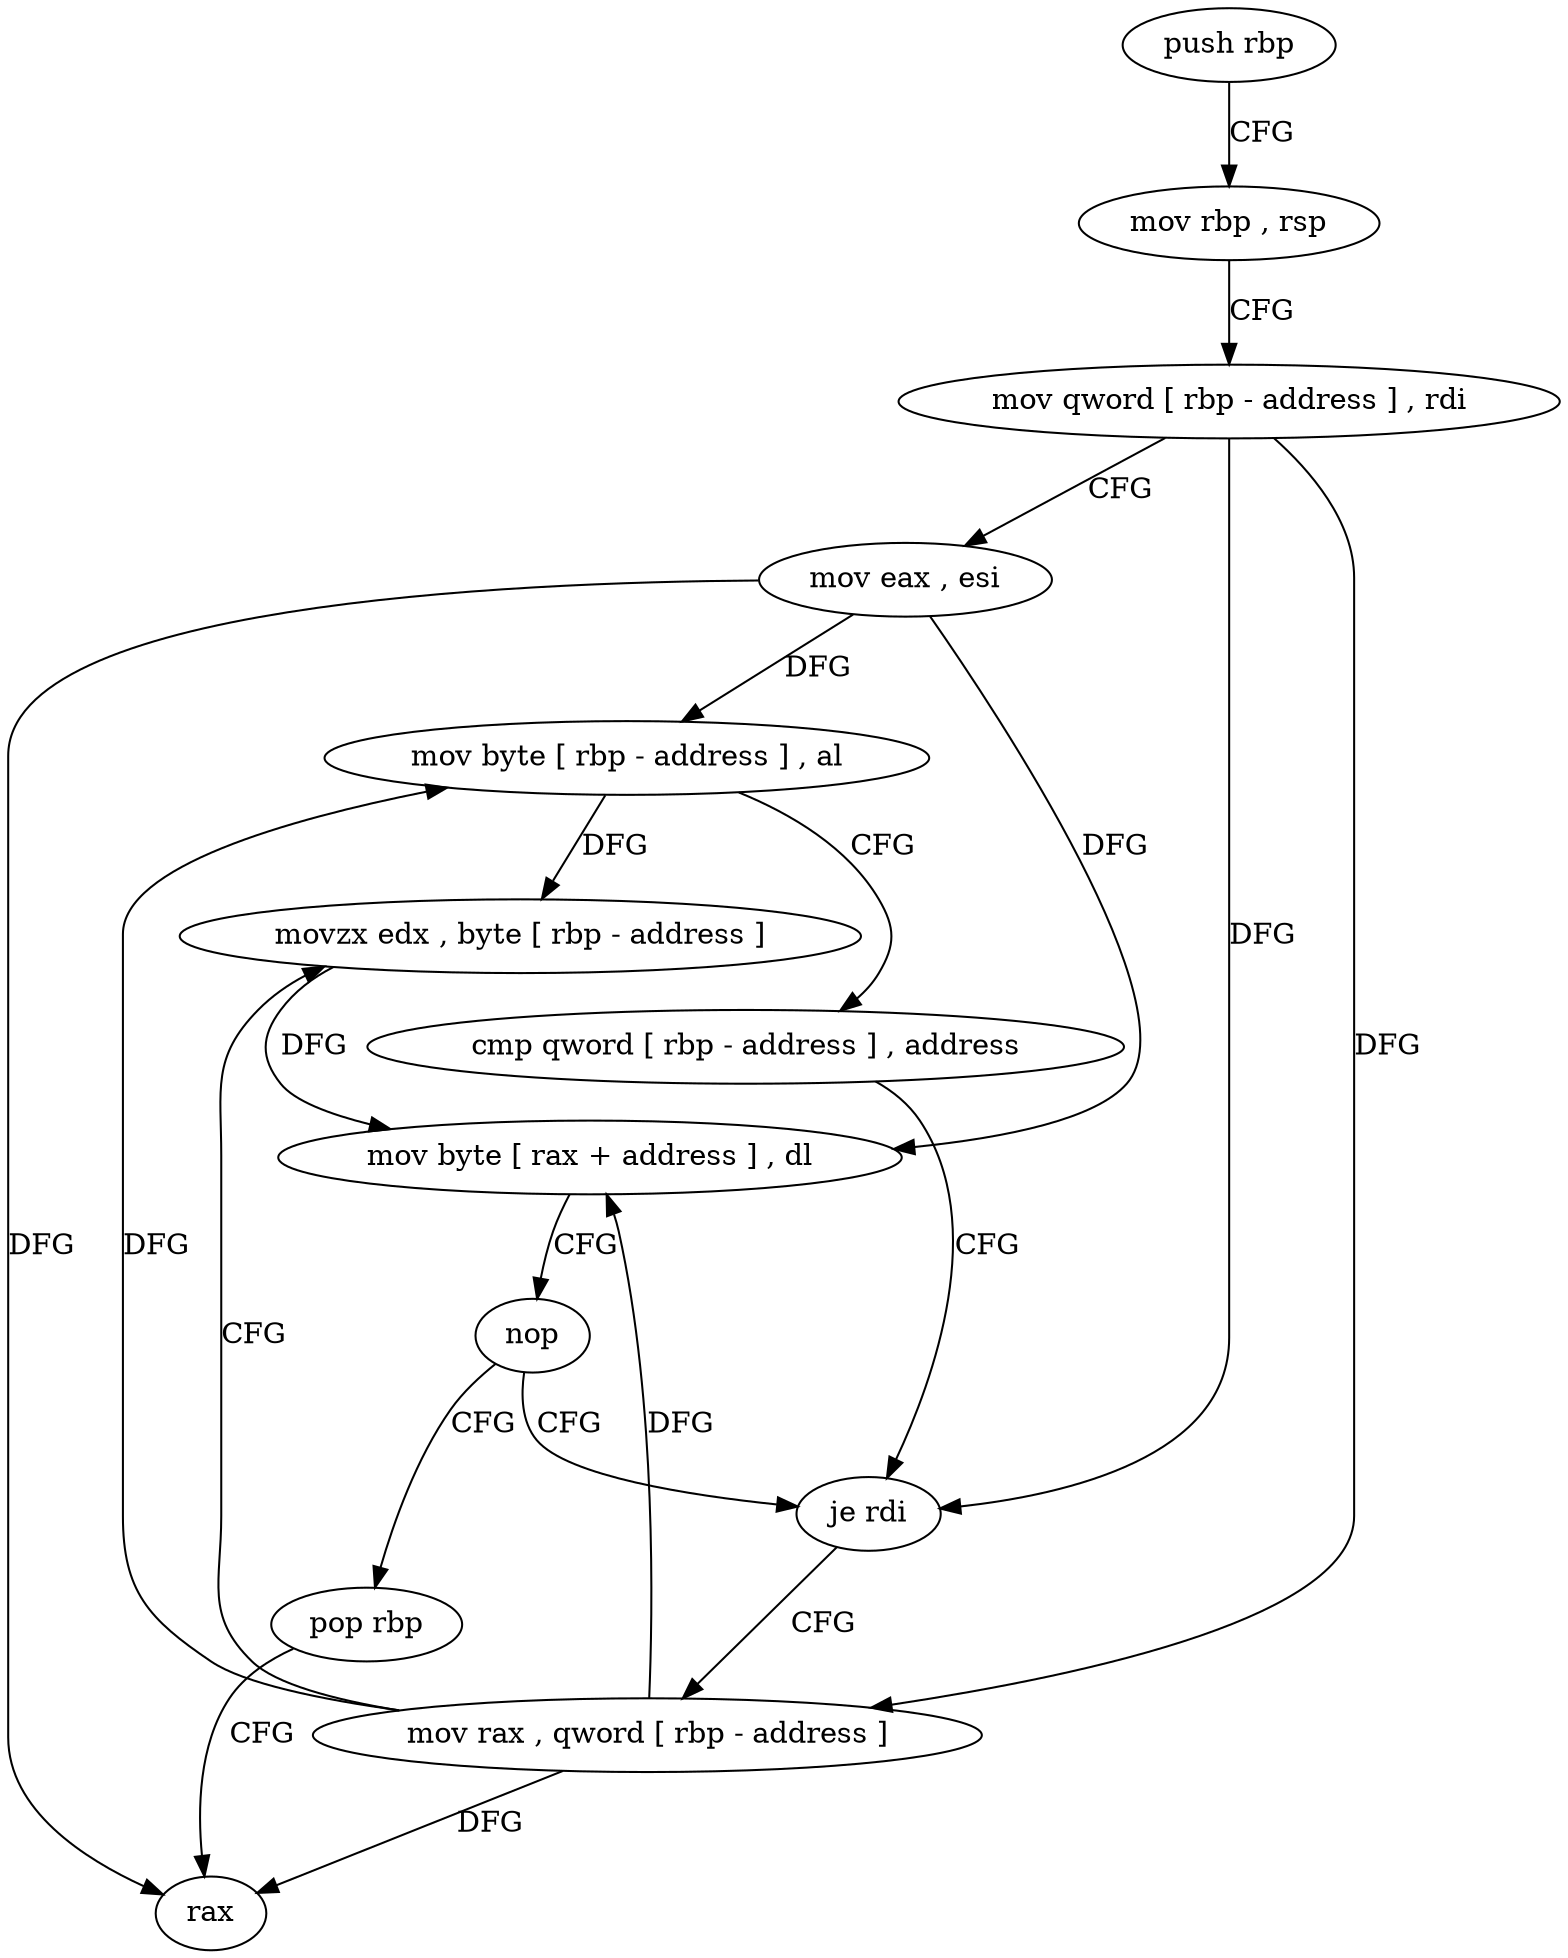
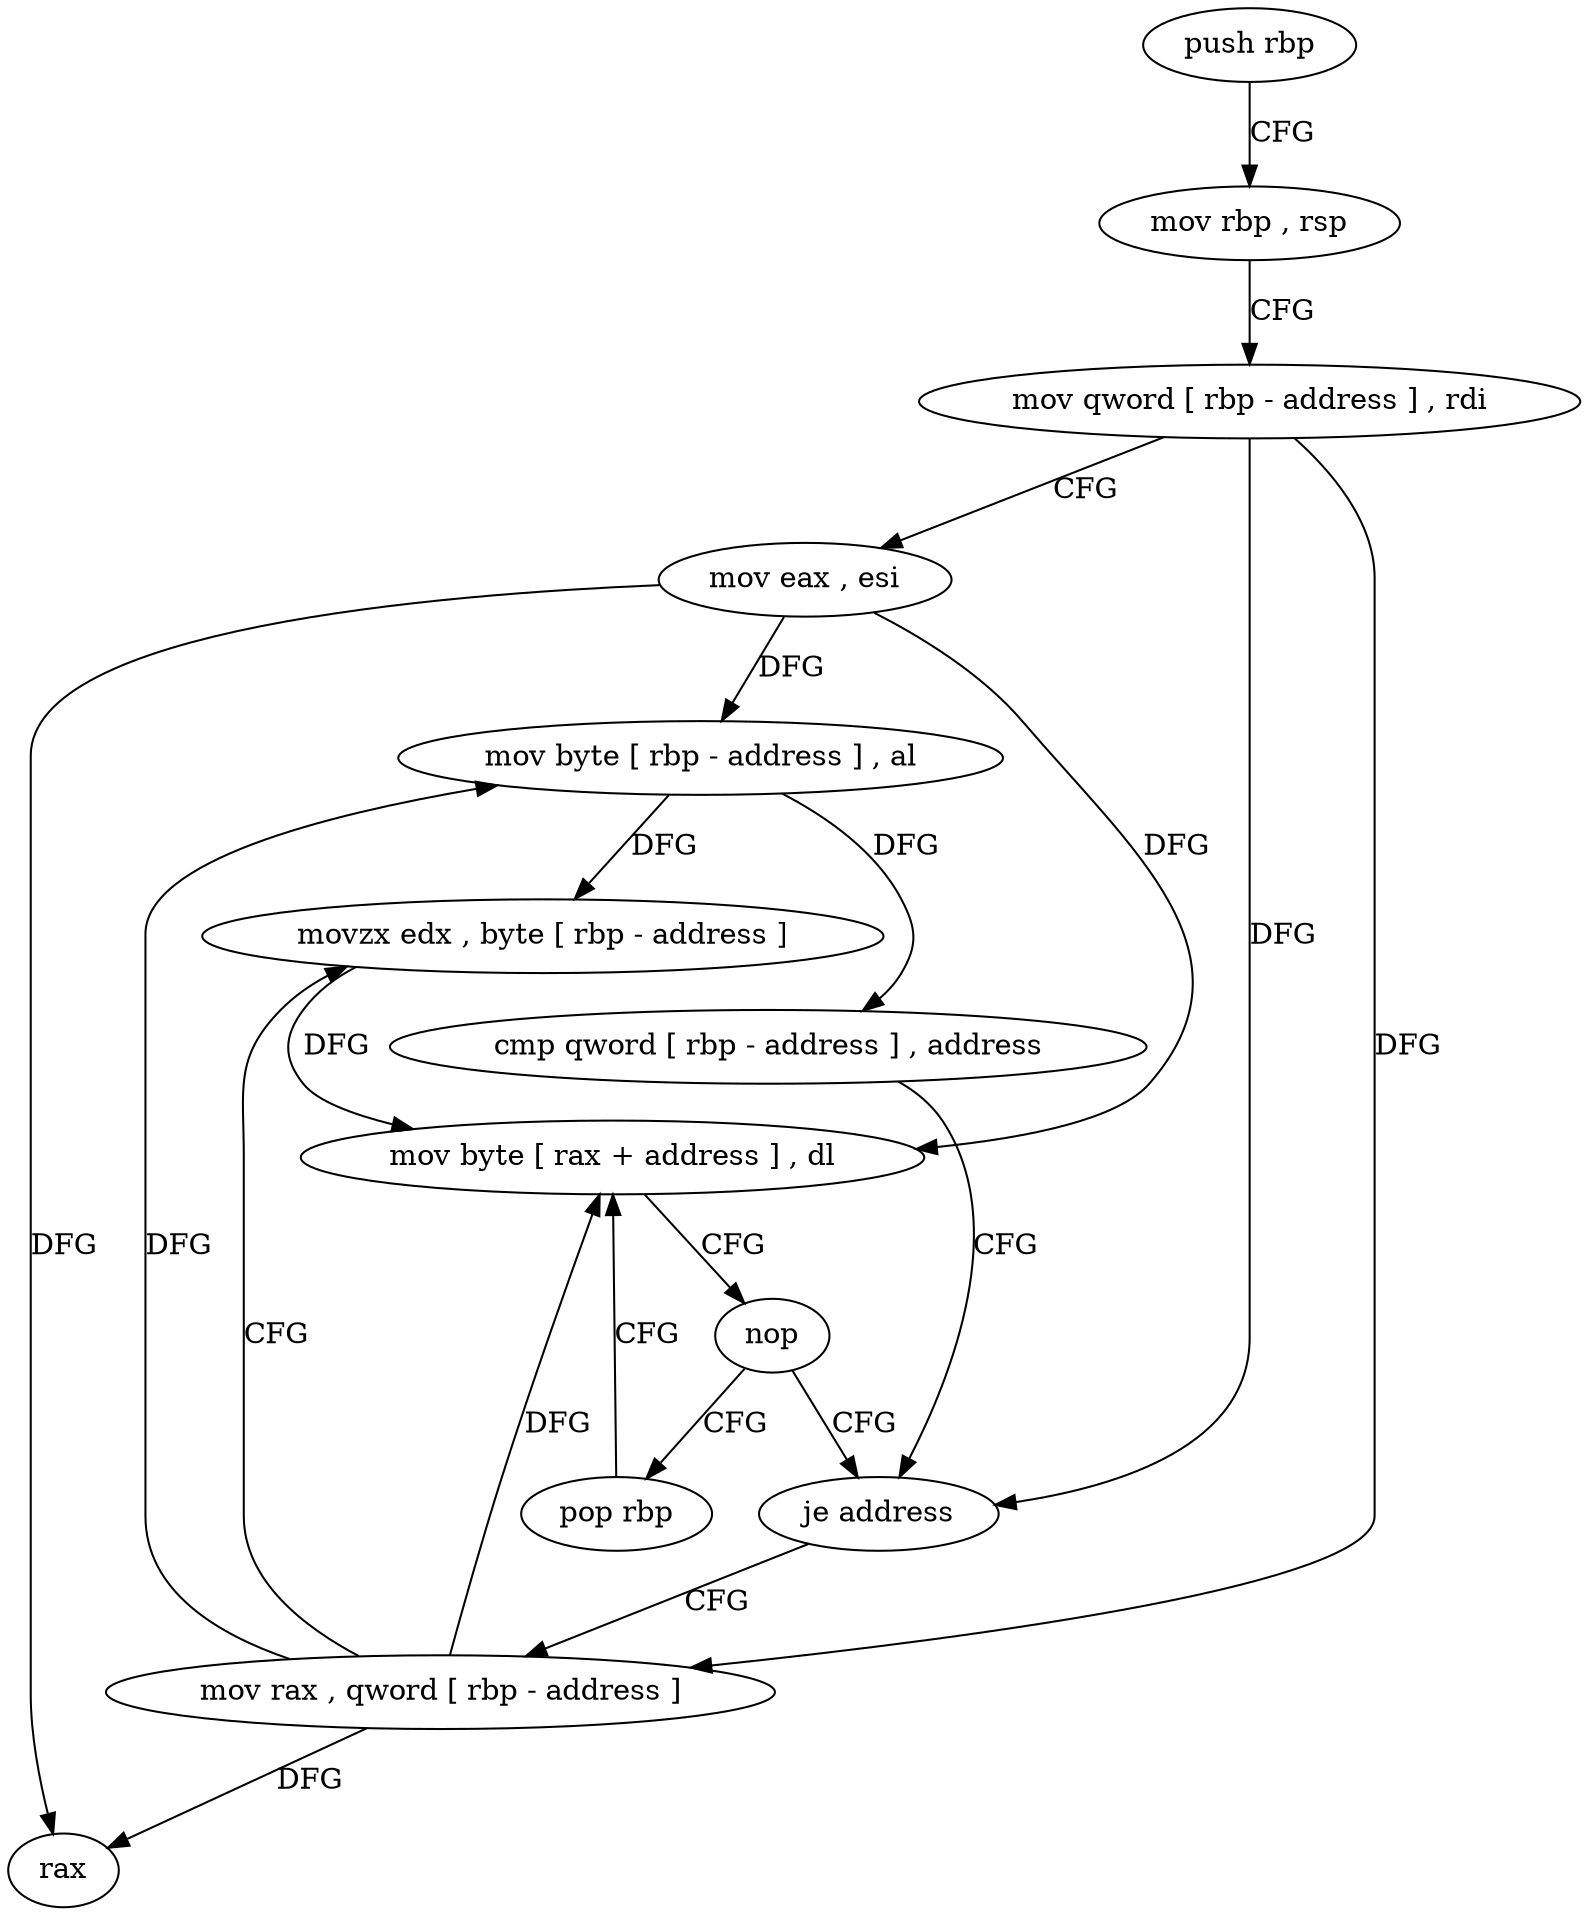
edge "mov byte [ rbp - address ] , al" -> "cmp qword [ rbp - address ] , address": label "CFG" -> "DFG"
node "je rdi": label "je rdi" -> "je address"
edge "pop rbp" -> "rax": now "pop rbp" -> "mov byte [ rax + address ] , dl"
